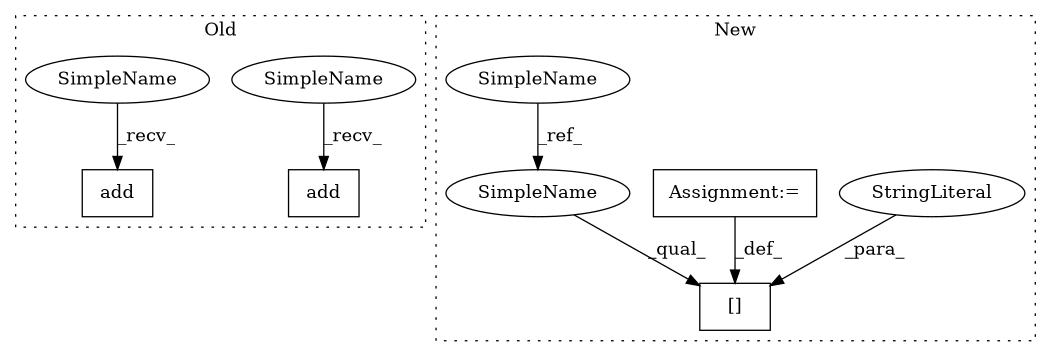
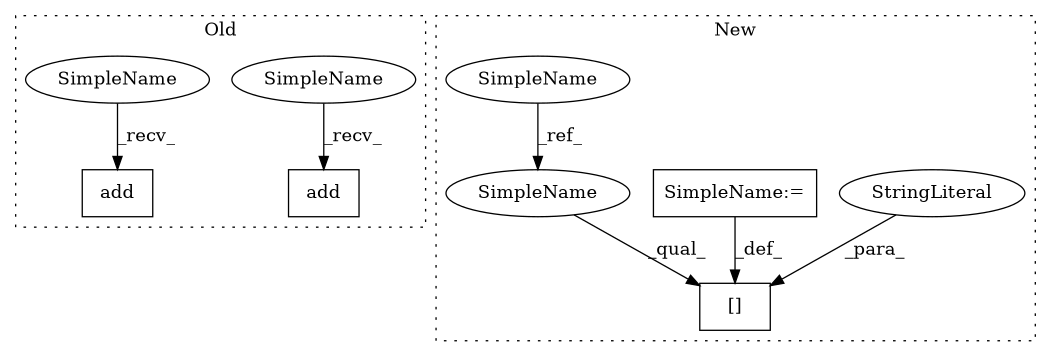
node "Assignment:=": label "Assignment:=" -> "SimpleName:="
